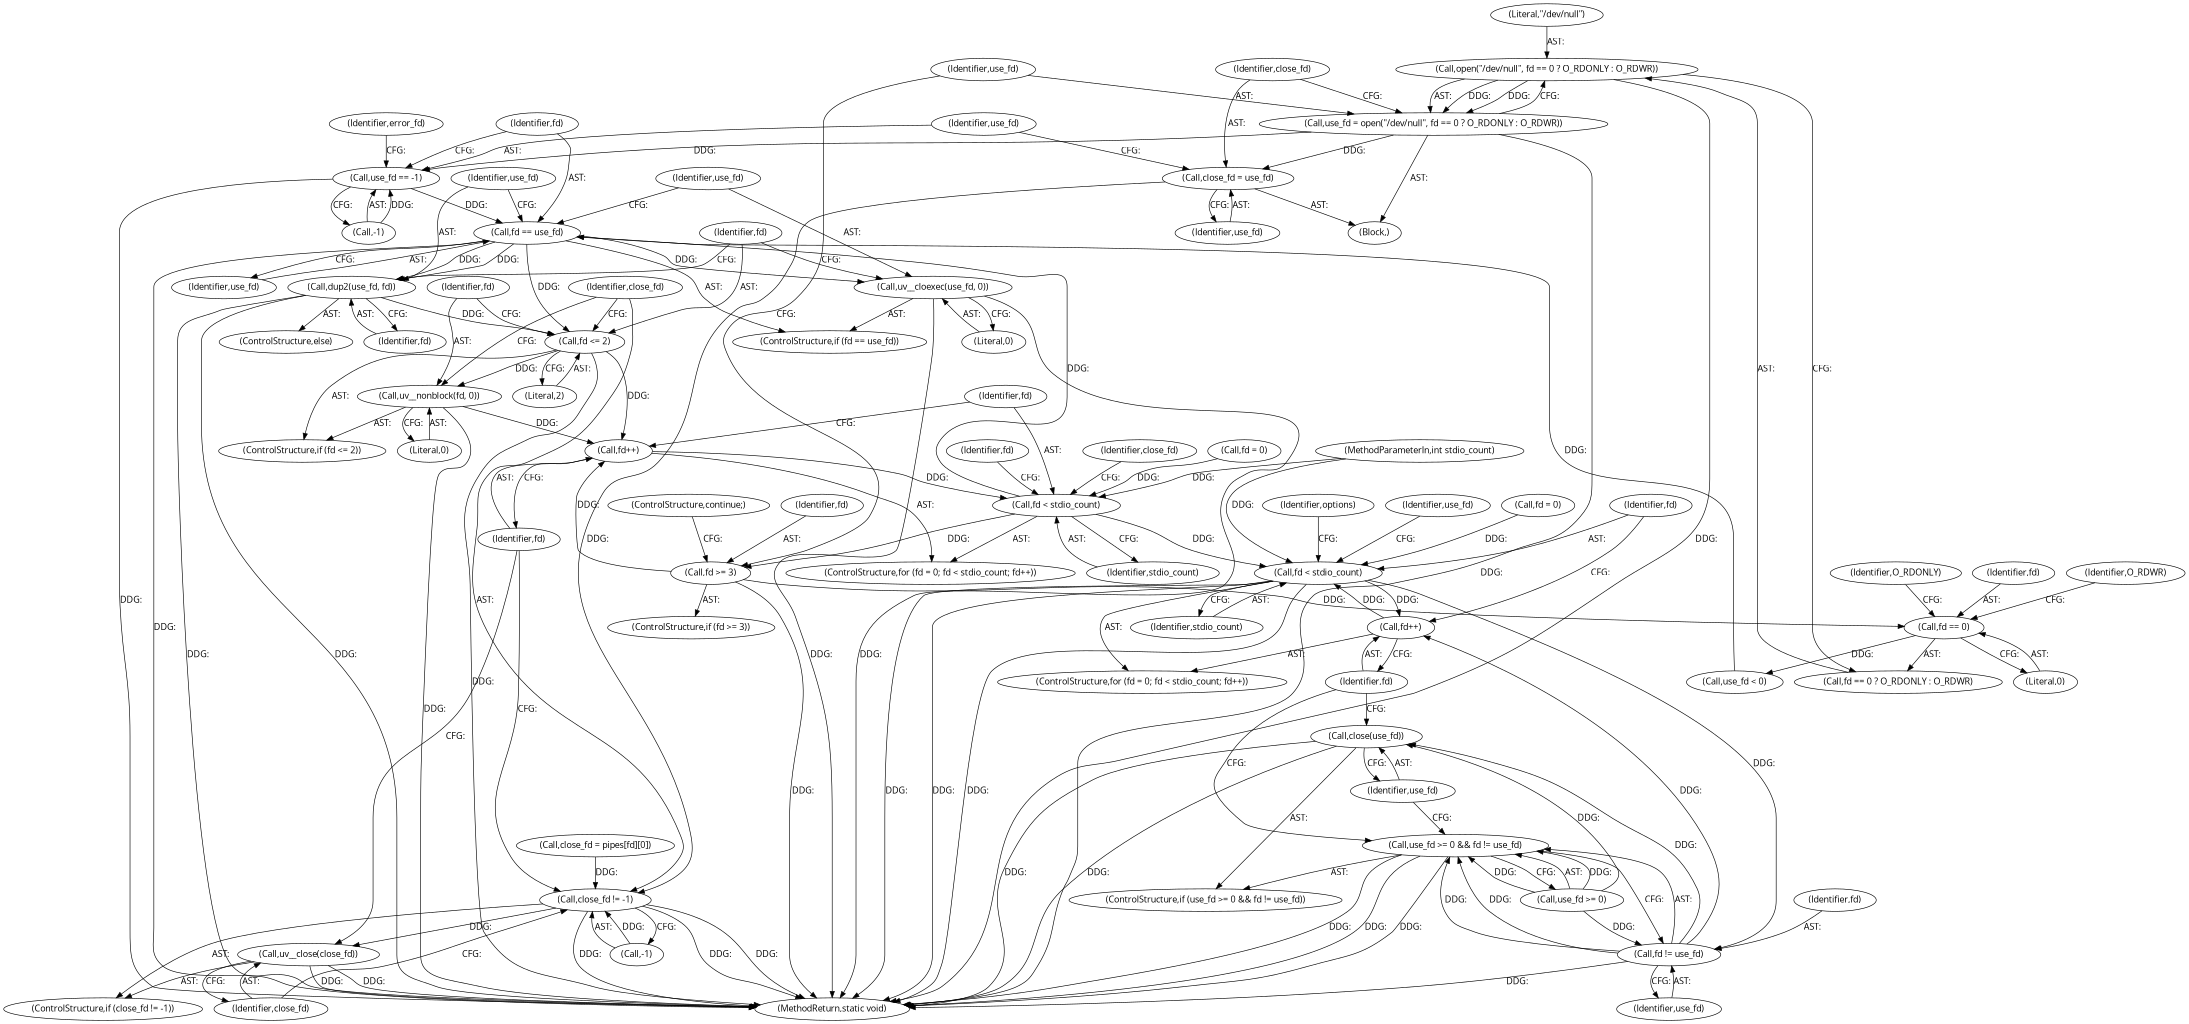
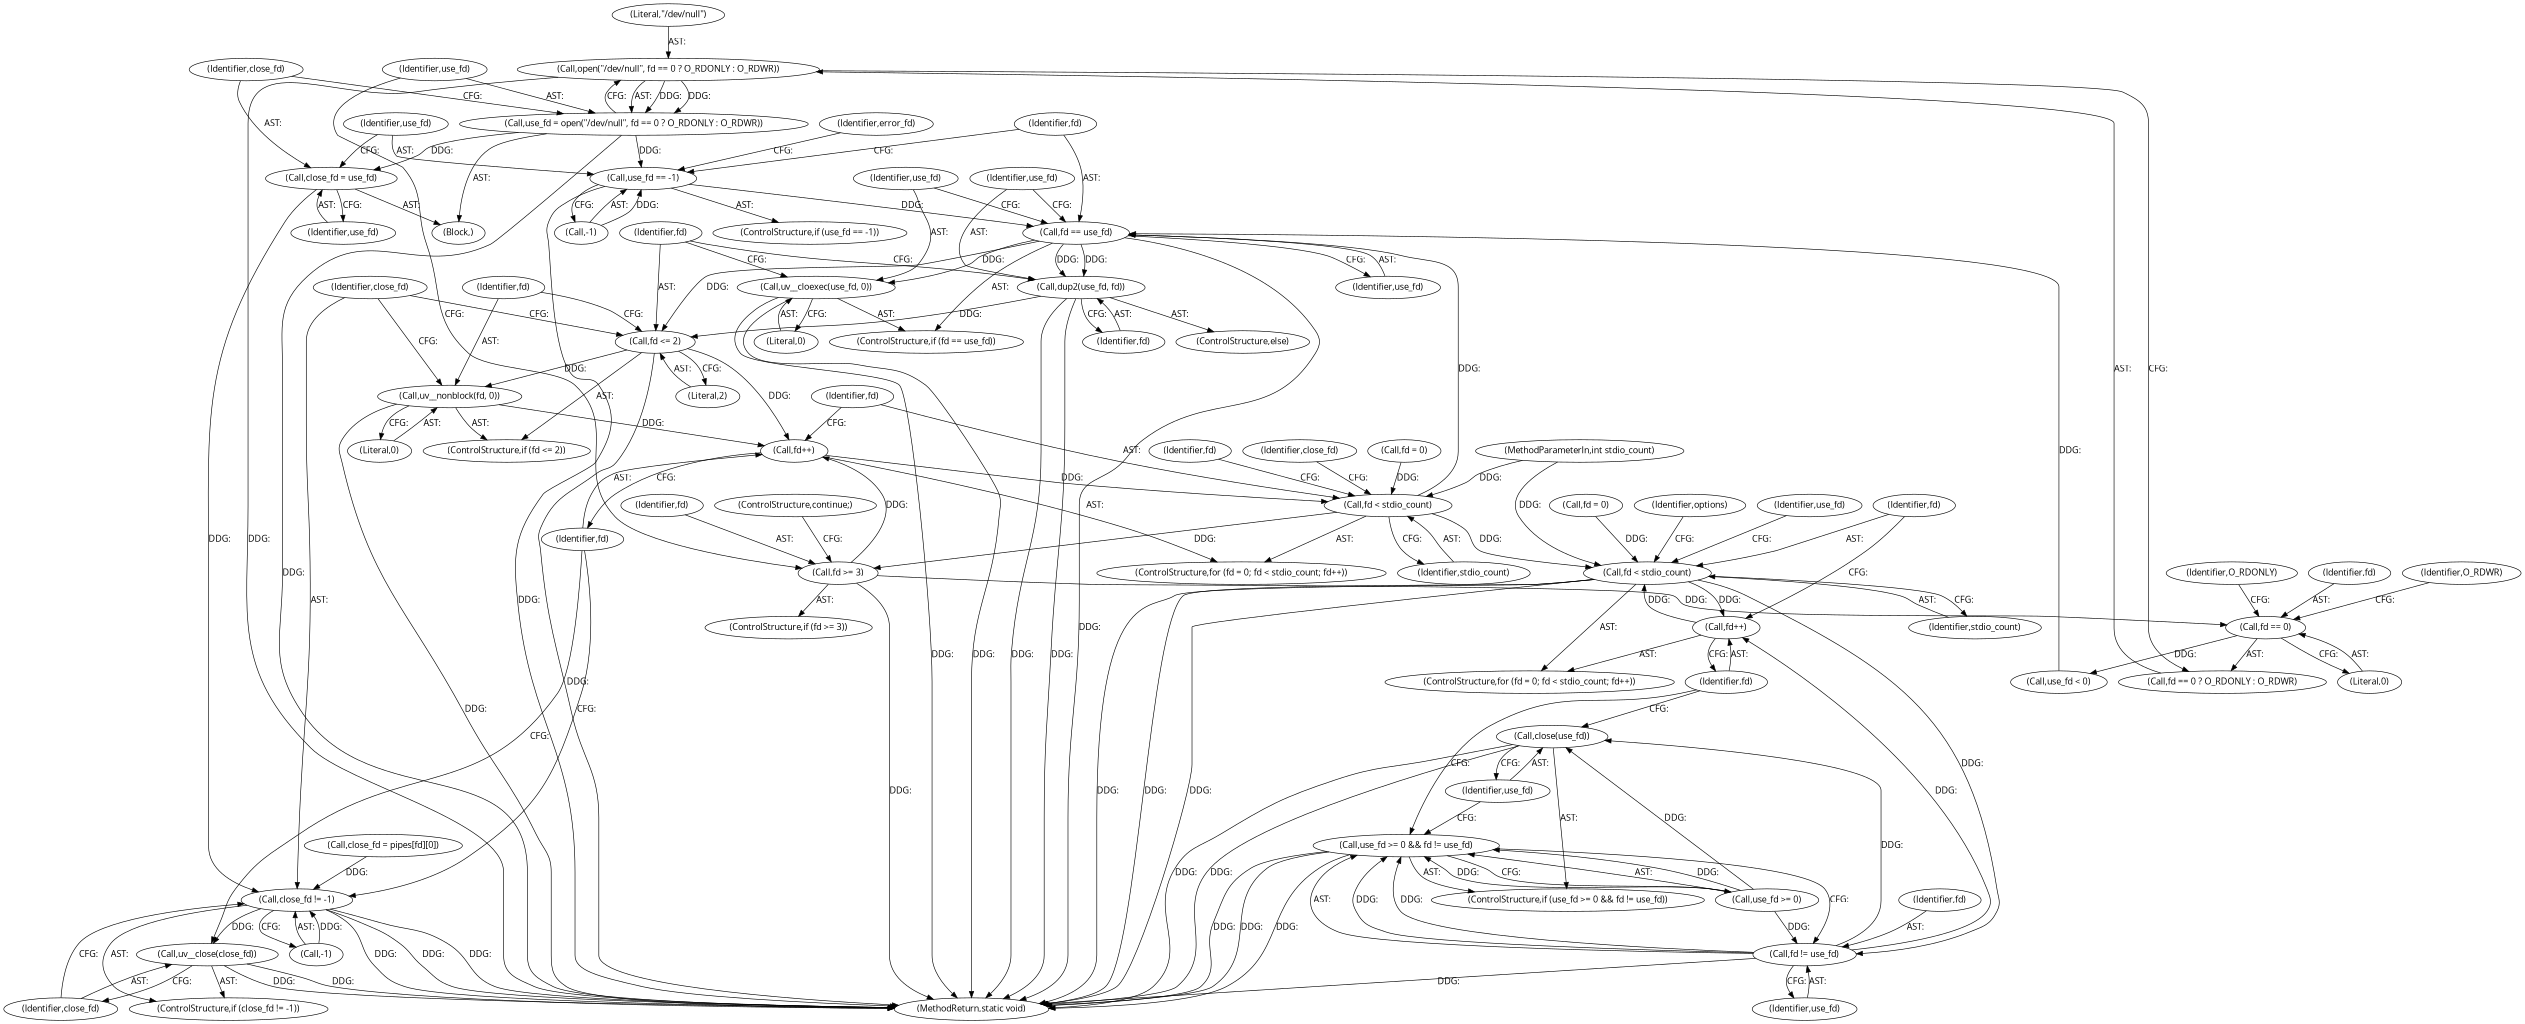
node "(ControlStructure,if (use_fd == -1))": added
